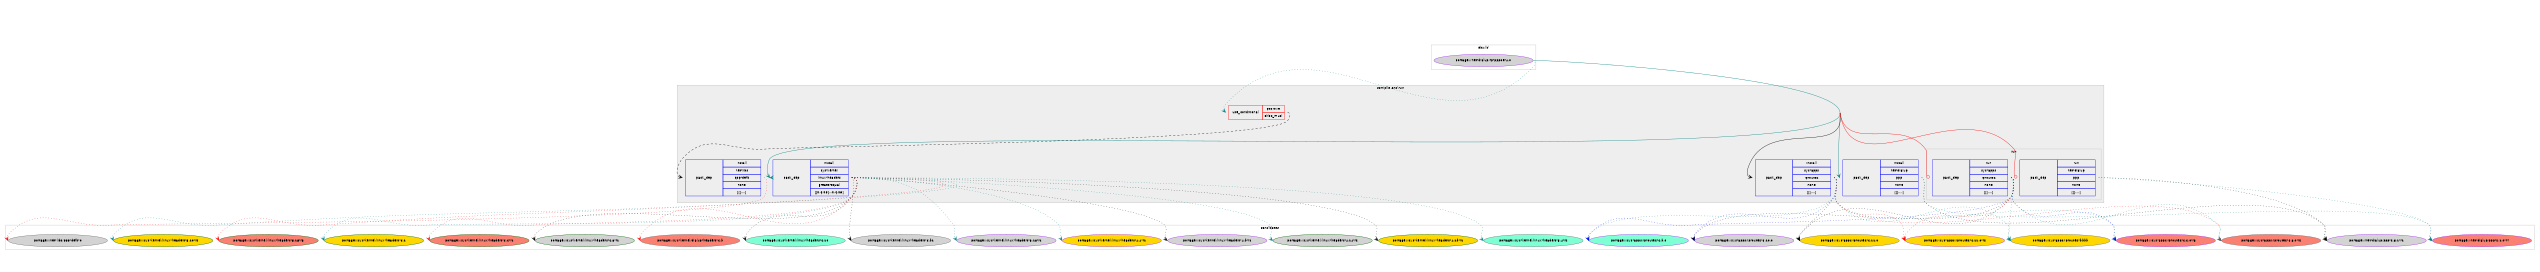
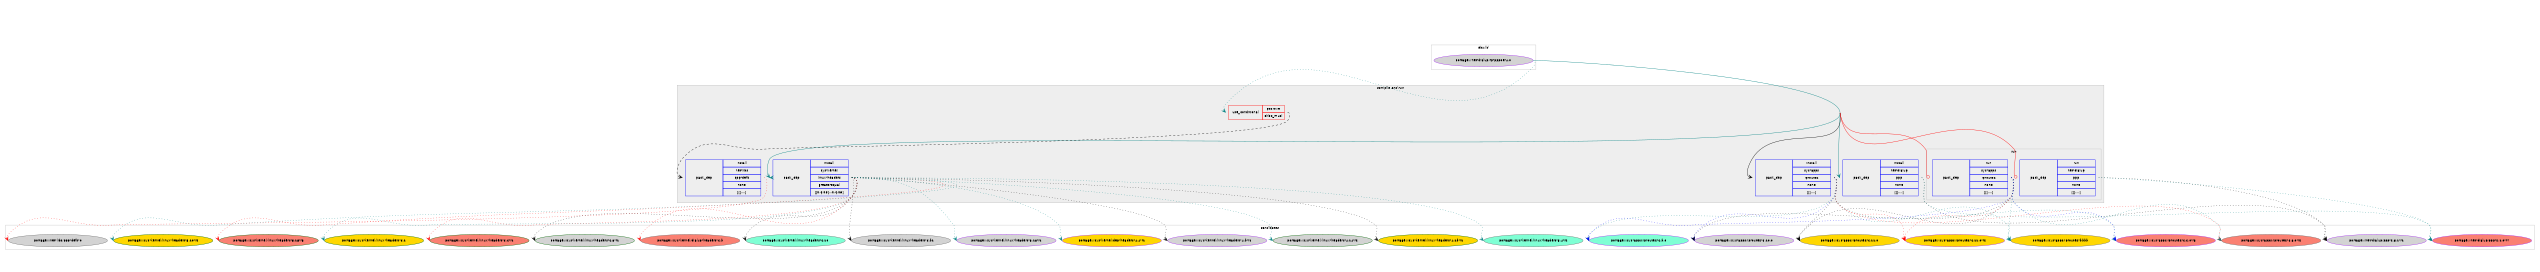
node "portage://sys-kernel/linux-headers-4.4-r1": label "portage://sys-kernel/linux-headers-4.4-r1" -> "portage://sys-kernel/dep-headers-4.4-r1"
